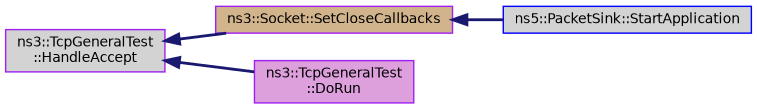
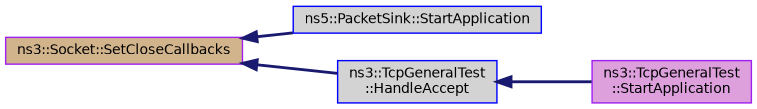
edge "ns3::Socket::SetCloseCallbacks" -> "ns3::TcpGeneralTest ::HandleAccept": reversed
node "ns3::TcpGeneralTest ::HandleAccept": color purple -> blue
node "ns3::TcpGeneralTest ::DoRun": label "ns3::TcpGeneralTest ::DoRun" -> "ns3::TcpGeneralTest ::StartApplication"
